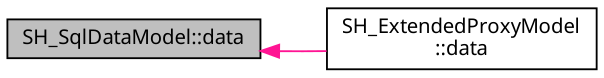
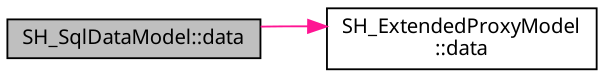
edge "SH_ExtendedProxyModel ::data" -> "SH_SqlDataModel::data": reversed
